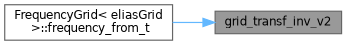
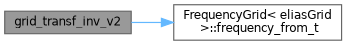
edge "FrequencyGrid< eliasGrid >::frequency_from_t" -> "grid_transf_inv_v2": reversed
